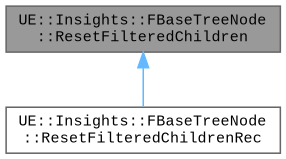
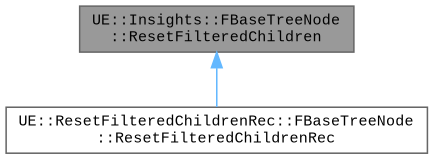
node "UE::Insights::FBaseTreeNode ::ResetFilteredChildrenRec": label "UE::Insights::FBaseTreeNode ::ResetFilteredChildrenRec" -> "UE::ResetFilteredChildrenRec::FBaseTreeNode ::ResetFilteredChildrenRec"
